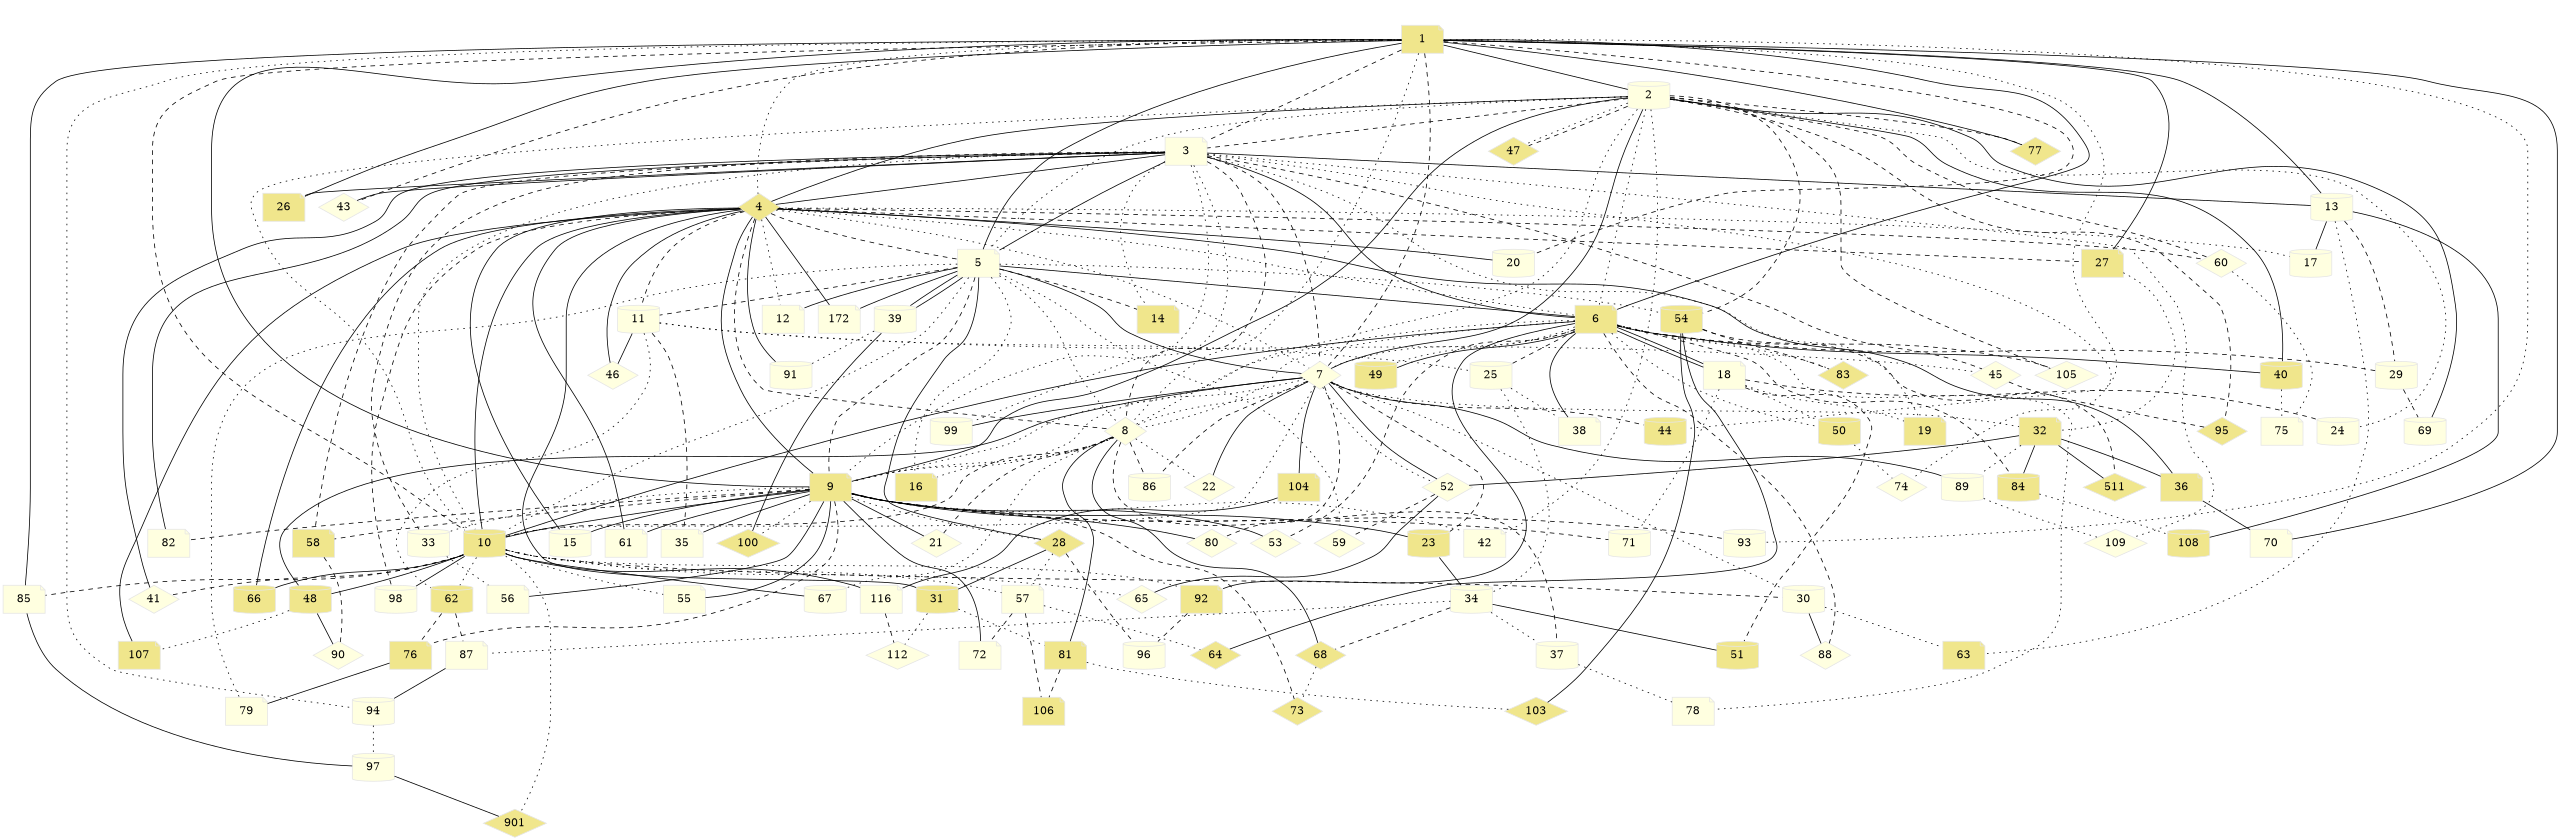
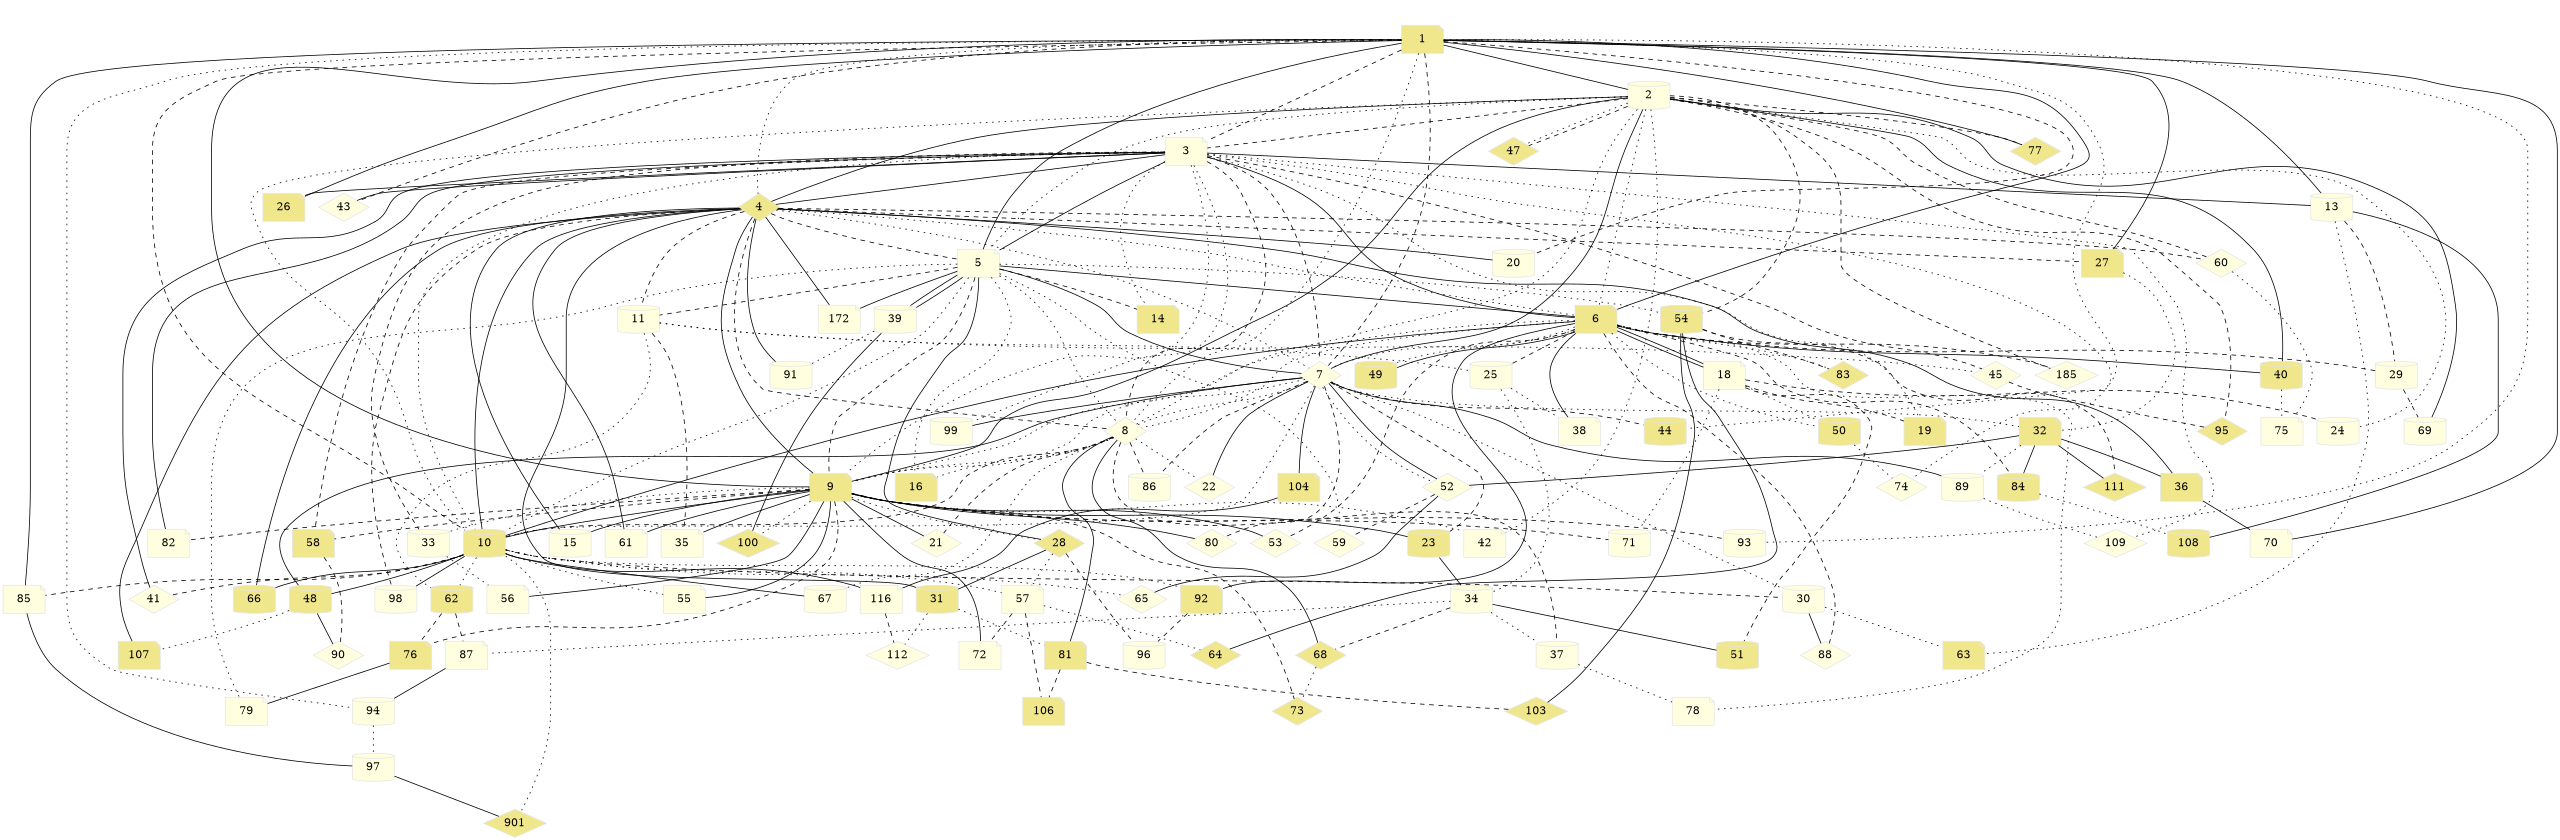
node "17": removed
node "12": removed
node "46": removed
node "105": label "105" -> "185"
edge "18" -- "19": style dotted -> dashed
node "511": label "511" -> "111"
edge "81" -- "103": style dotted -> dashed
